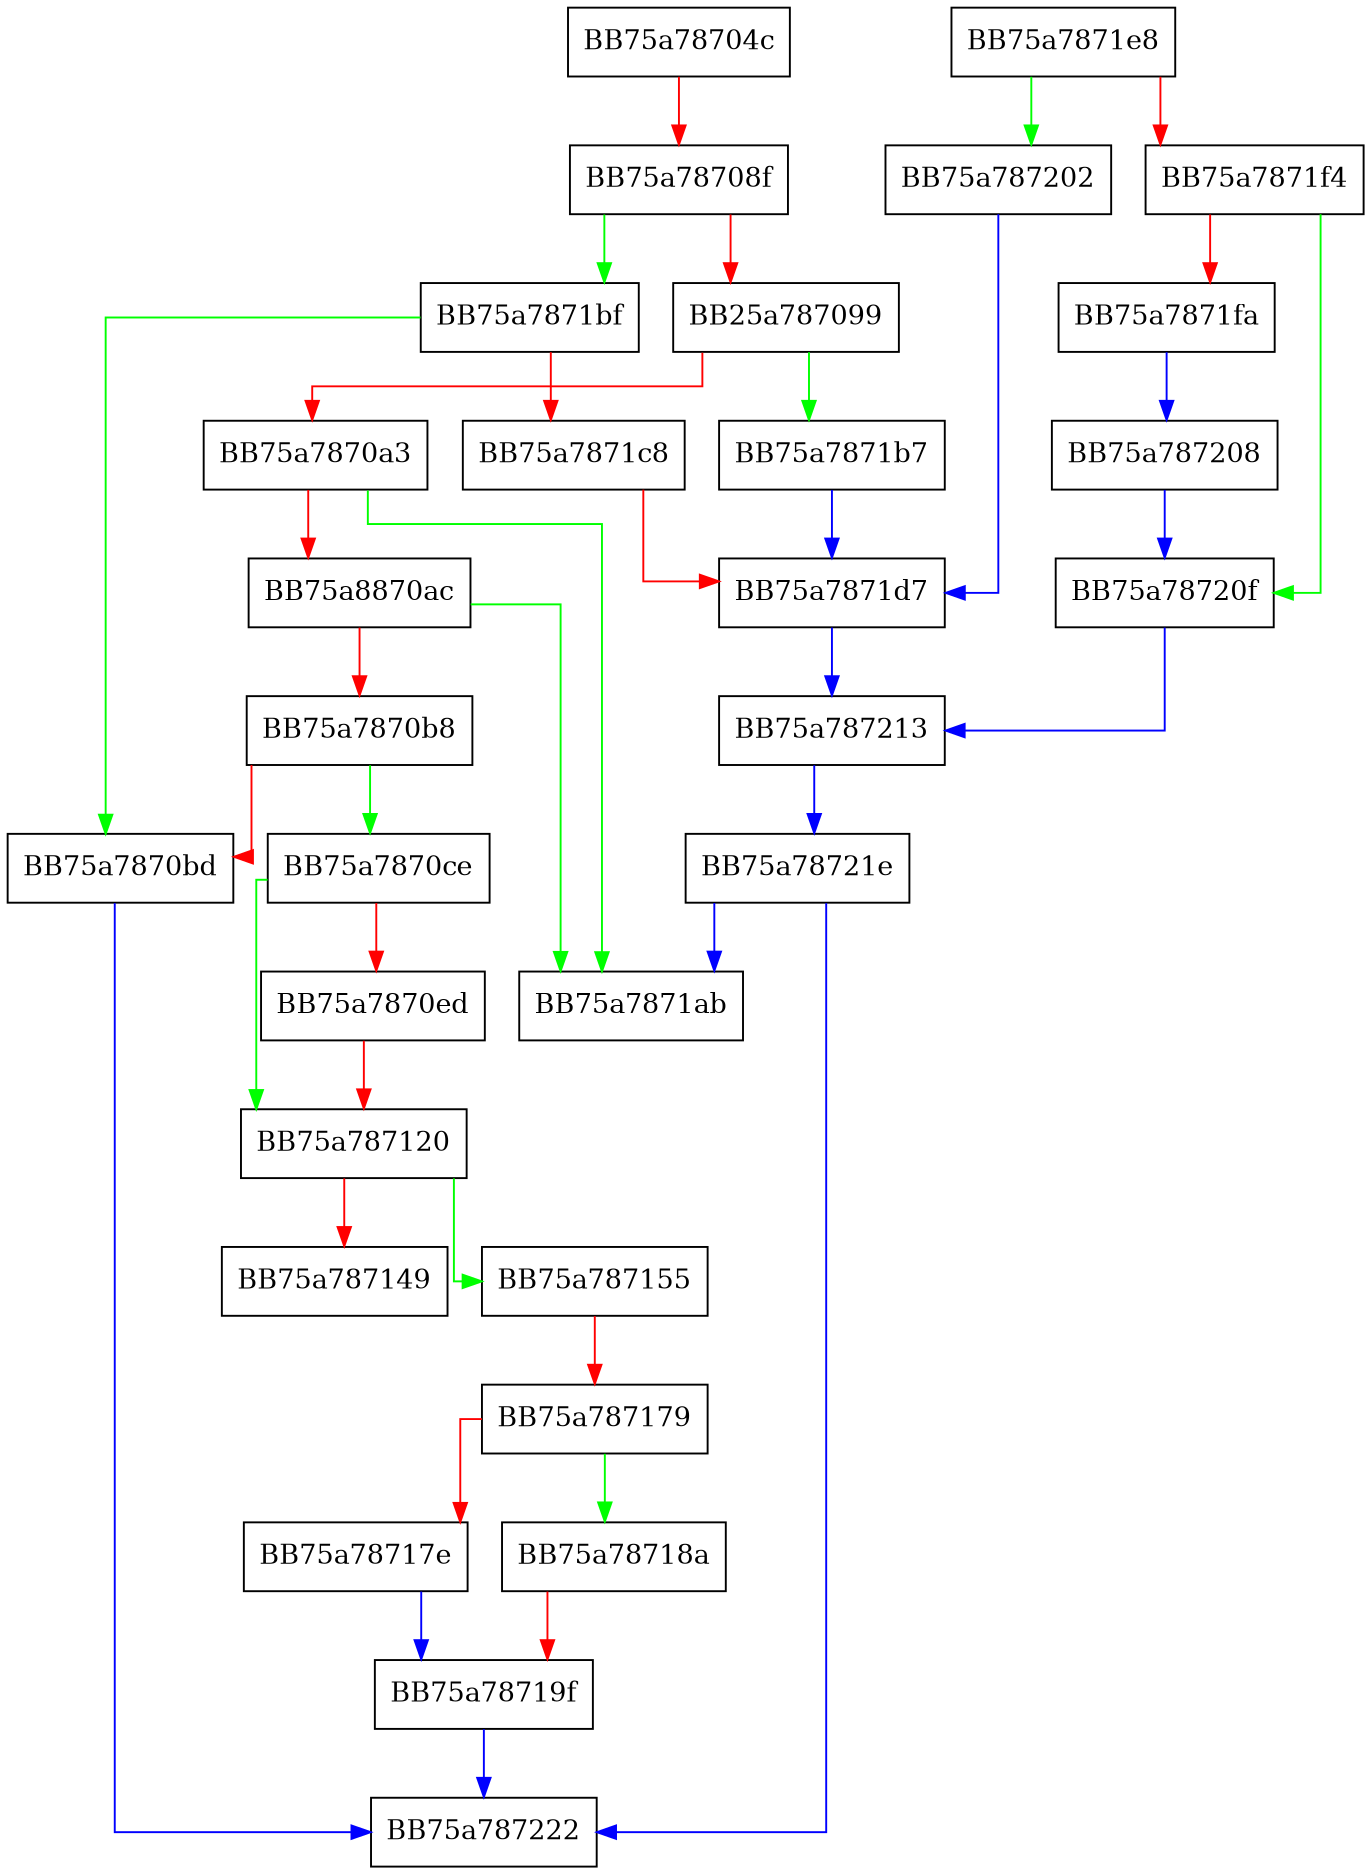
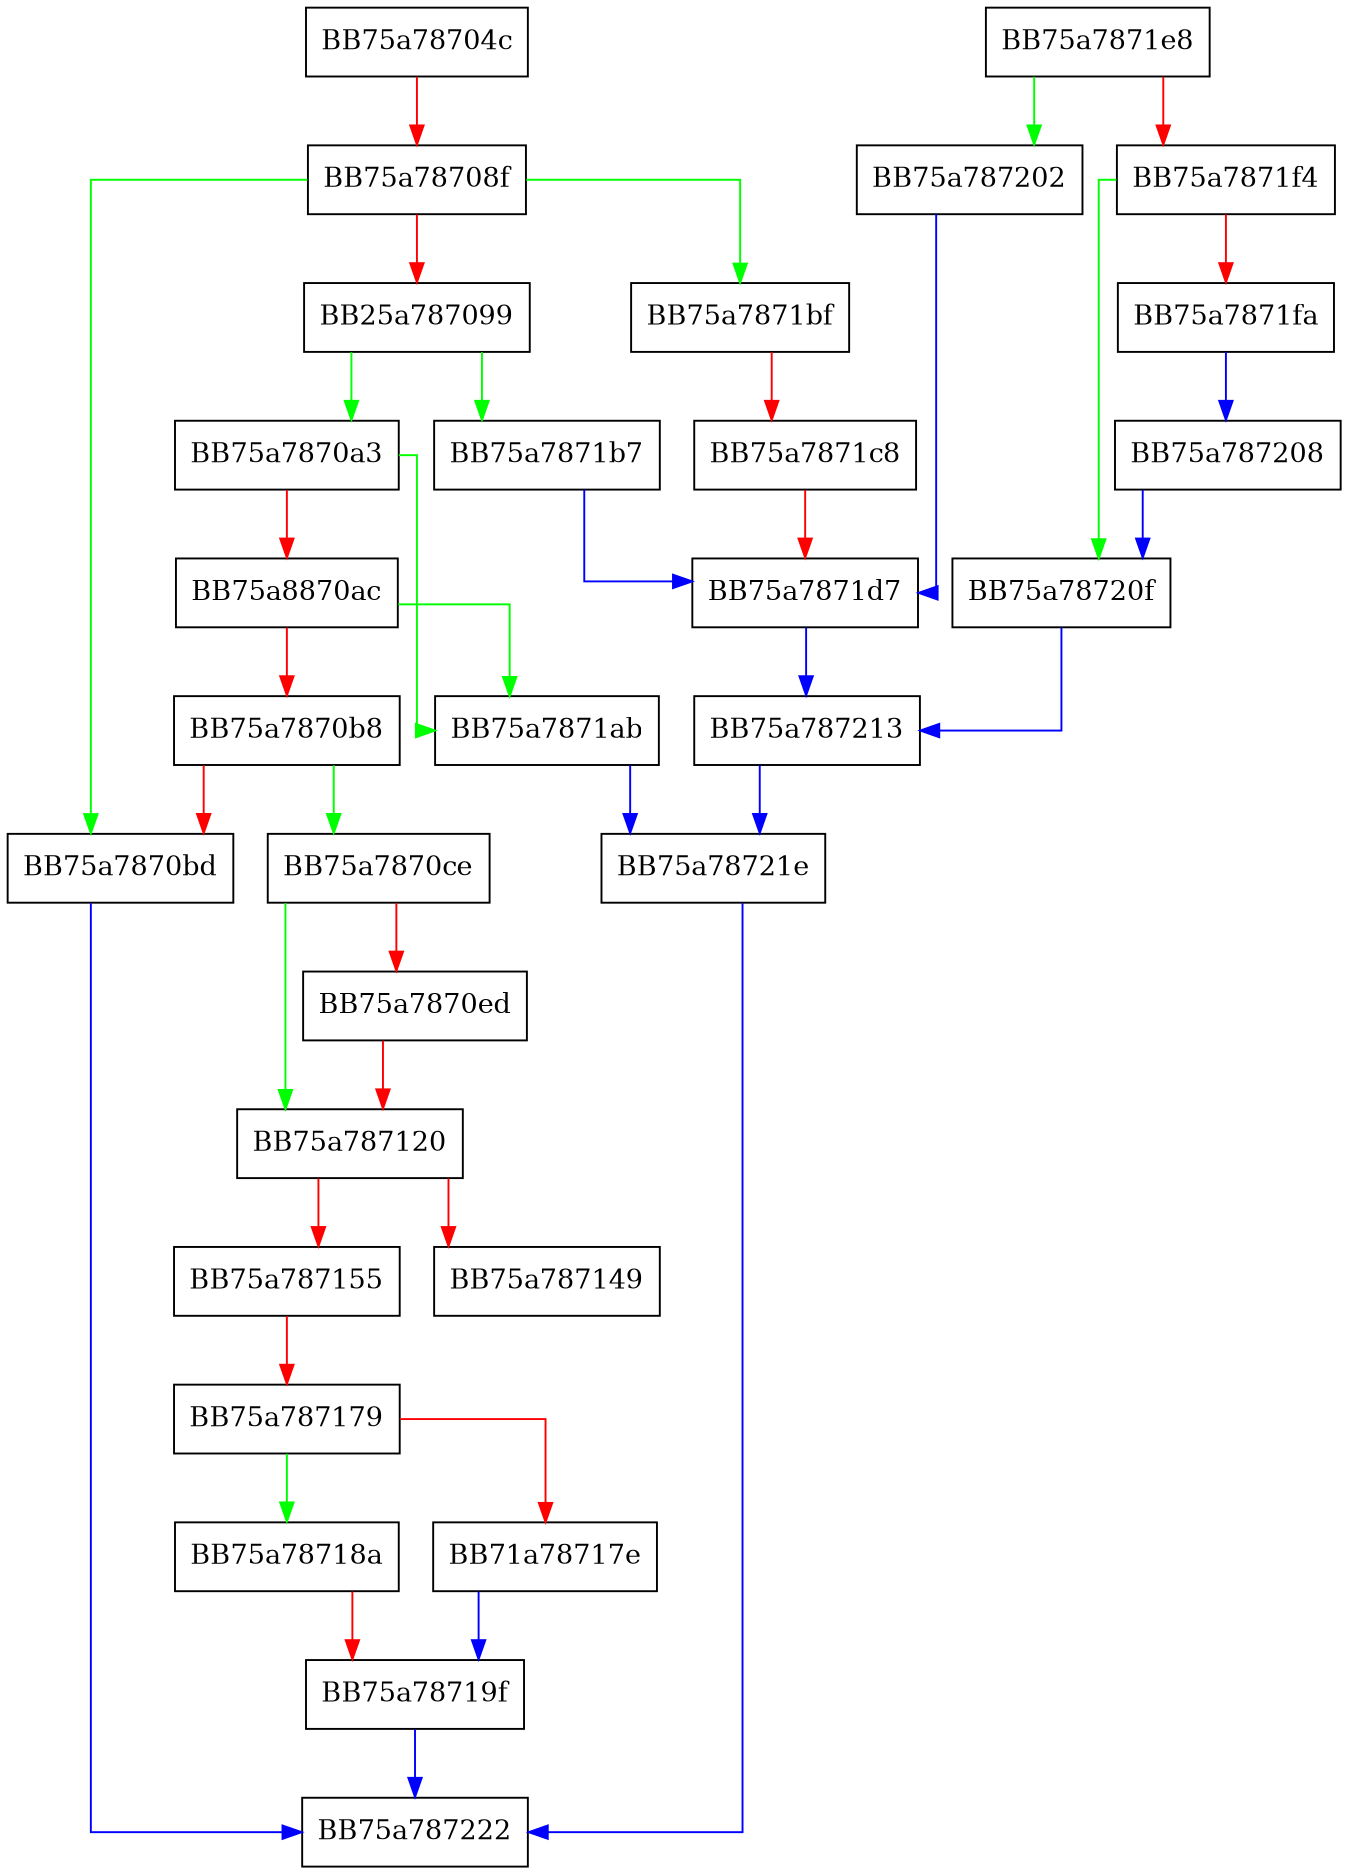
edge "BB25a787099" -> "BB75a7870a3": color red -> green
edge "BB75a7871bf" -> "BB75a7870bd": now "BB75a78708f" -> "BB75a7870bd"
edge "BB75a78721e" -> "BB75a7871ab": reversed
edge "BB75a787120" -> "BB75a787155": color green -> red
node "BB75a78717e": label "BB75a78717e" -> "BB71a78717e"
